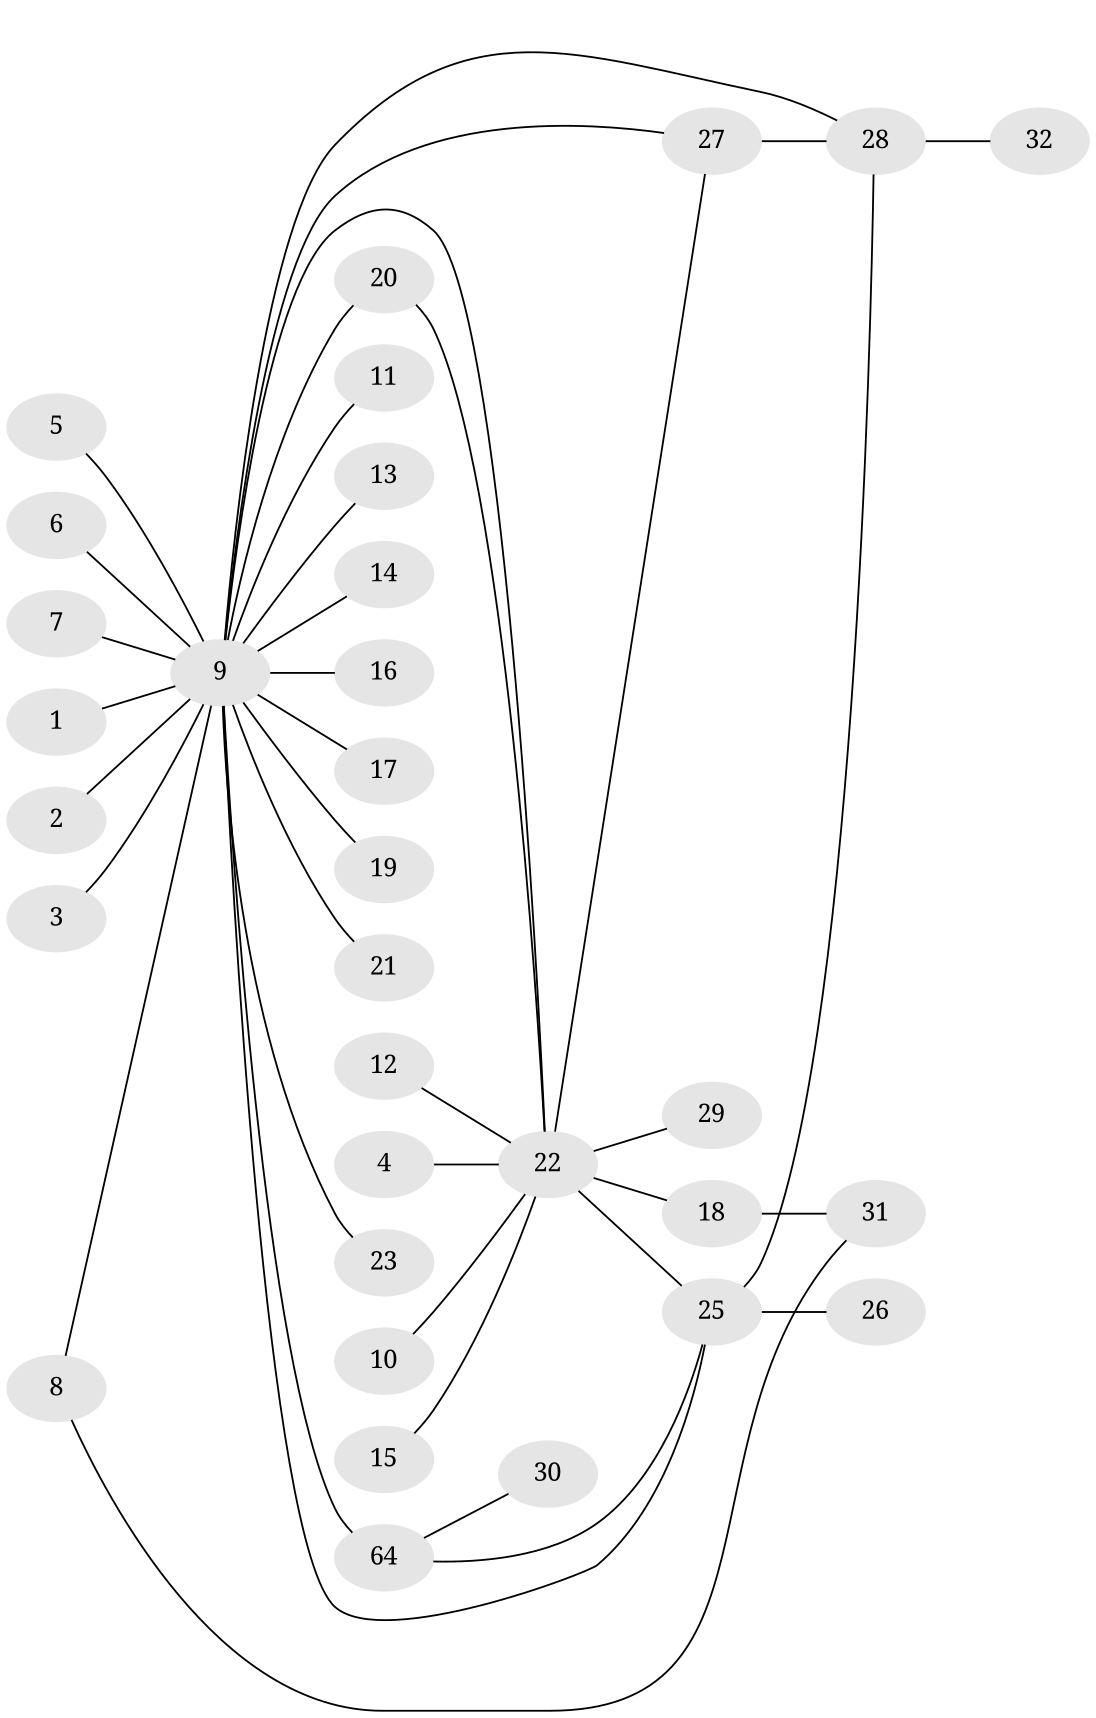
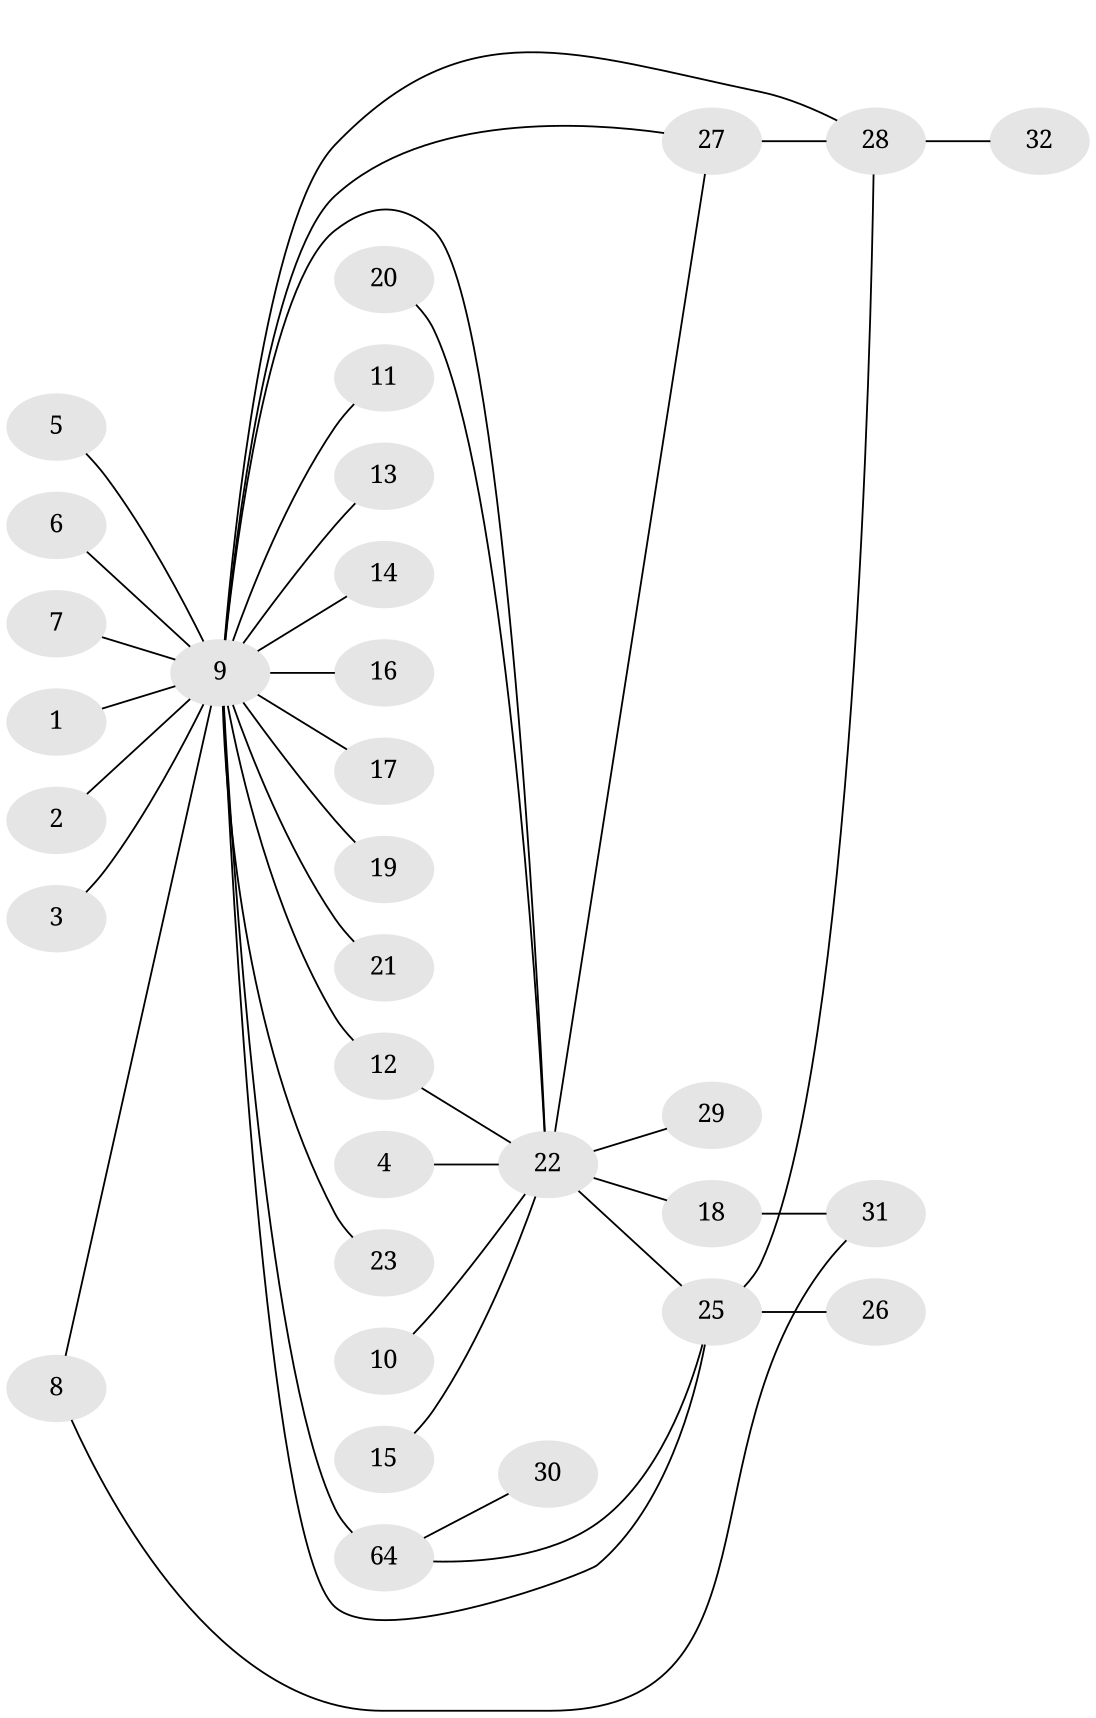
edge "20" -- "9": now "12" -- "9"
